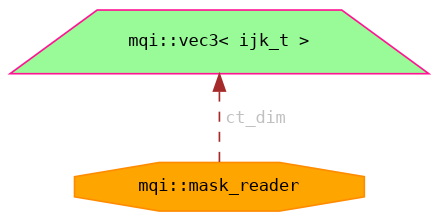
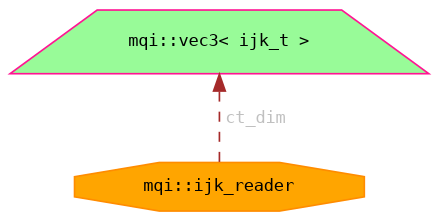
node "mqi::mask_reader": label "mqi::mask_reader" -> "mqi::ijk_reader"
